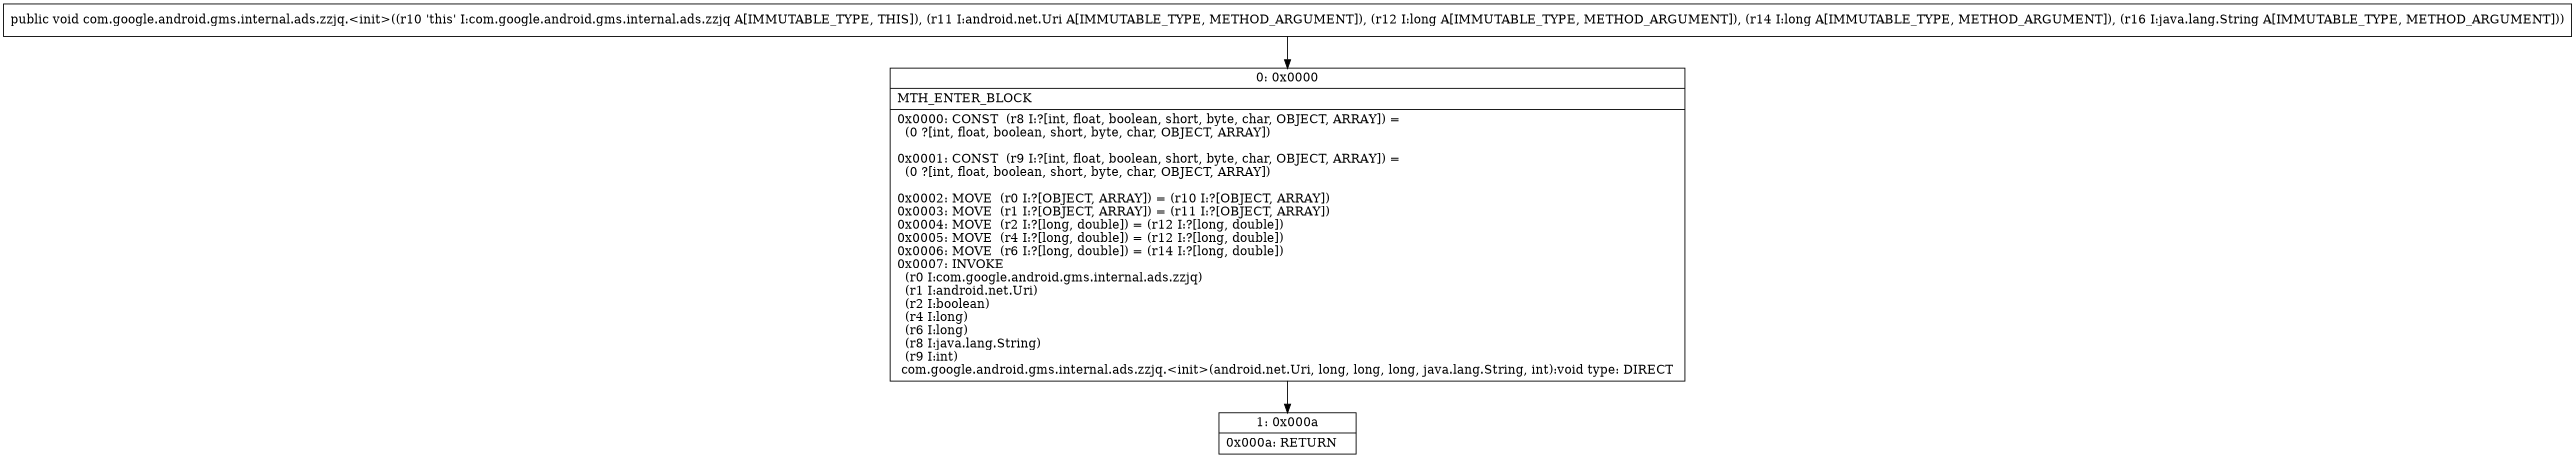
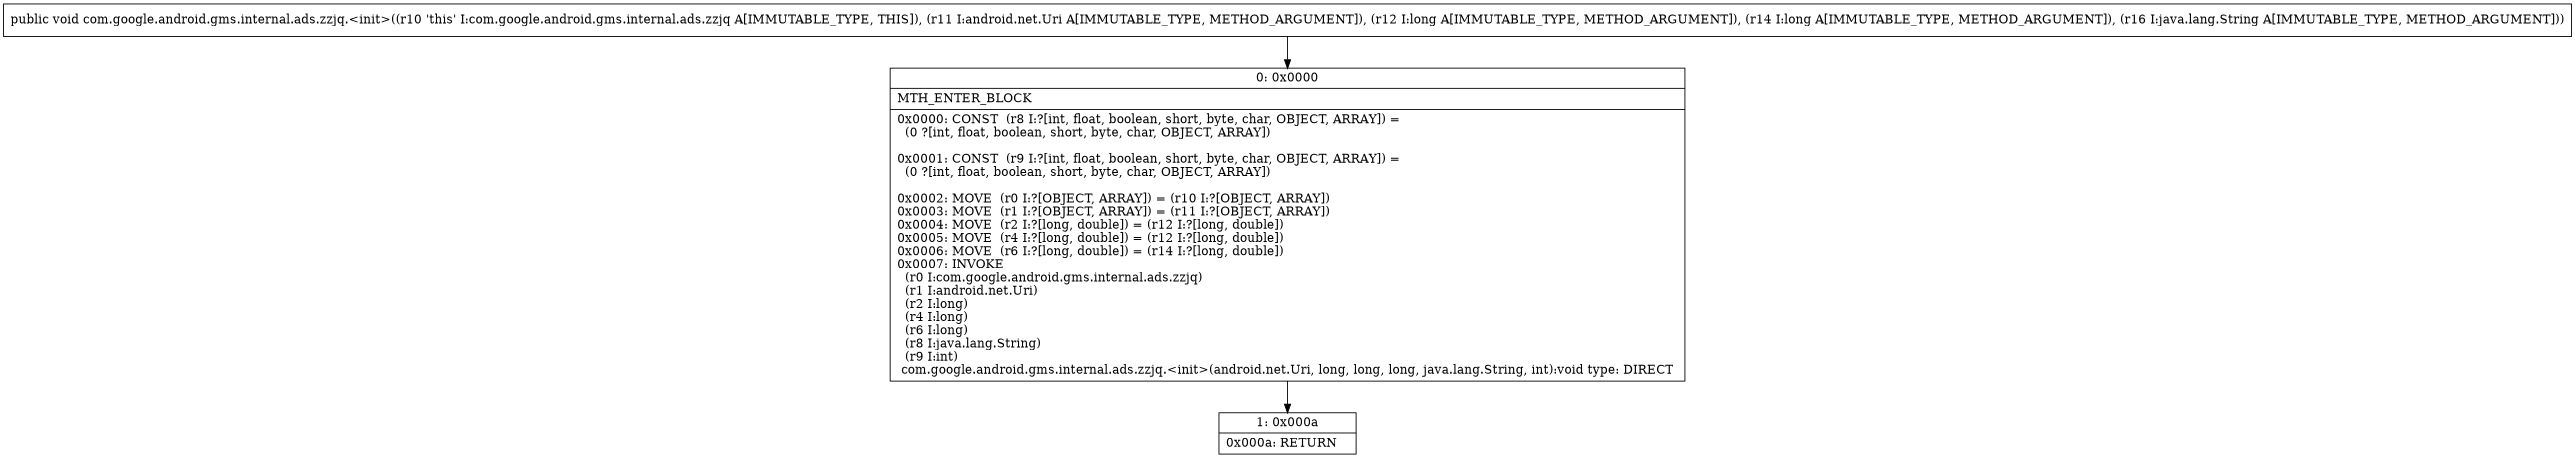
node "0: 0x0000": text "(r2 I:boolean)" -> "(r2 I:long)"
